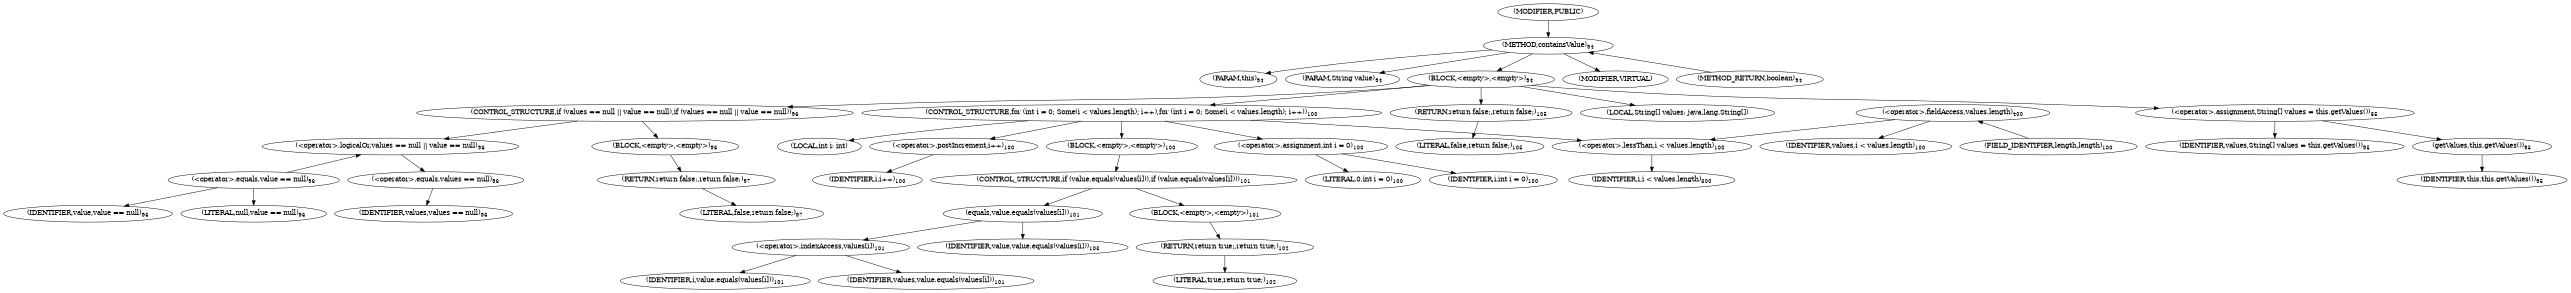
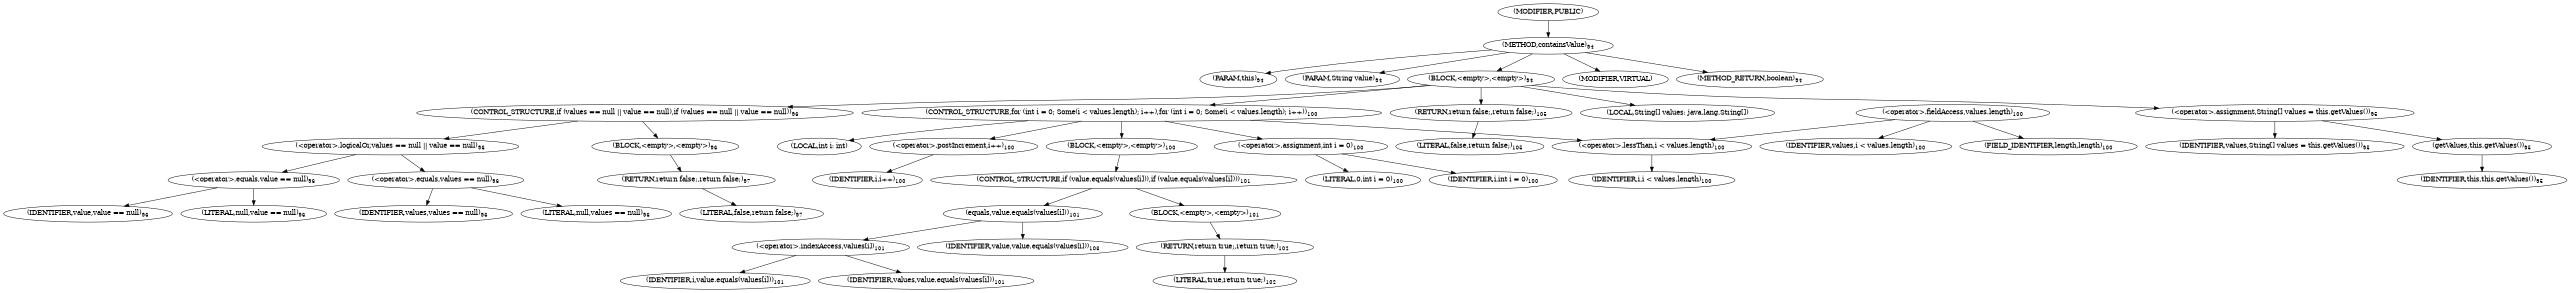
edge "(METHOD_RETURN,boolean)" -> "(METHOD,containsValue)": reversed
node "(<operator>.fieldAccess,values.length)": text "400" -> "100"
node "(<operator>.assignment,String[] values = this.getValues())": text "85" -> "95"
edge "(FIELD_IDENTIFIER,length,length)" -> "(<operator>.fieldAccess,values.length)": reversed
edge "(<operator>.equals,value == null)" -> "(<operator>.logicalOr,values == null || value == null)": reversed
node "(IDENTIFIER,i,i < values.length)": text "300" -> "100"
node "(LITERAL,null,values == null)": added
